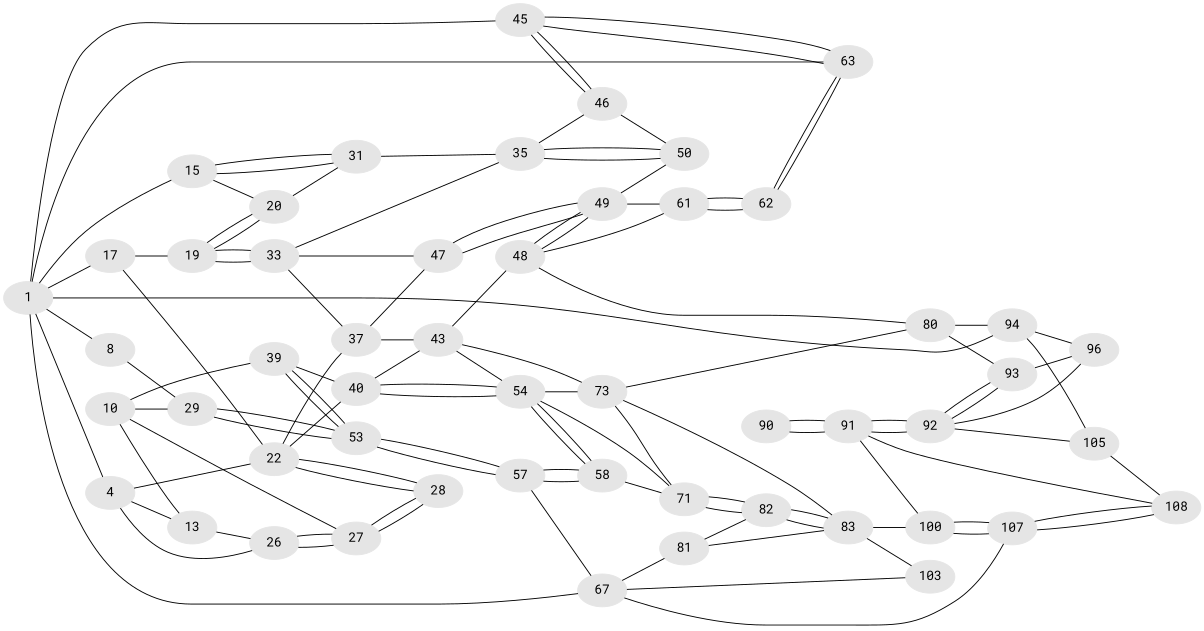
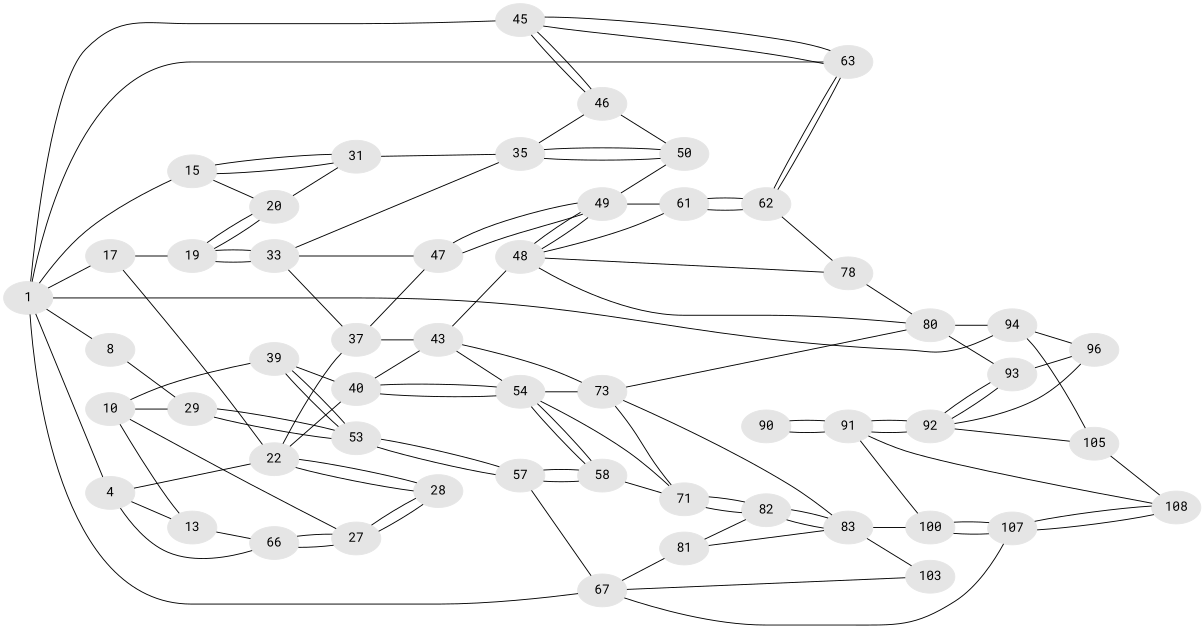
node "78": added
node "26": label "26" -> "66"
